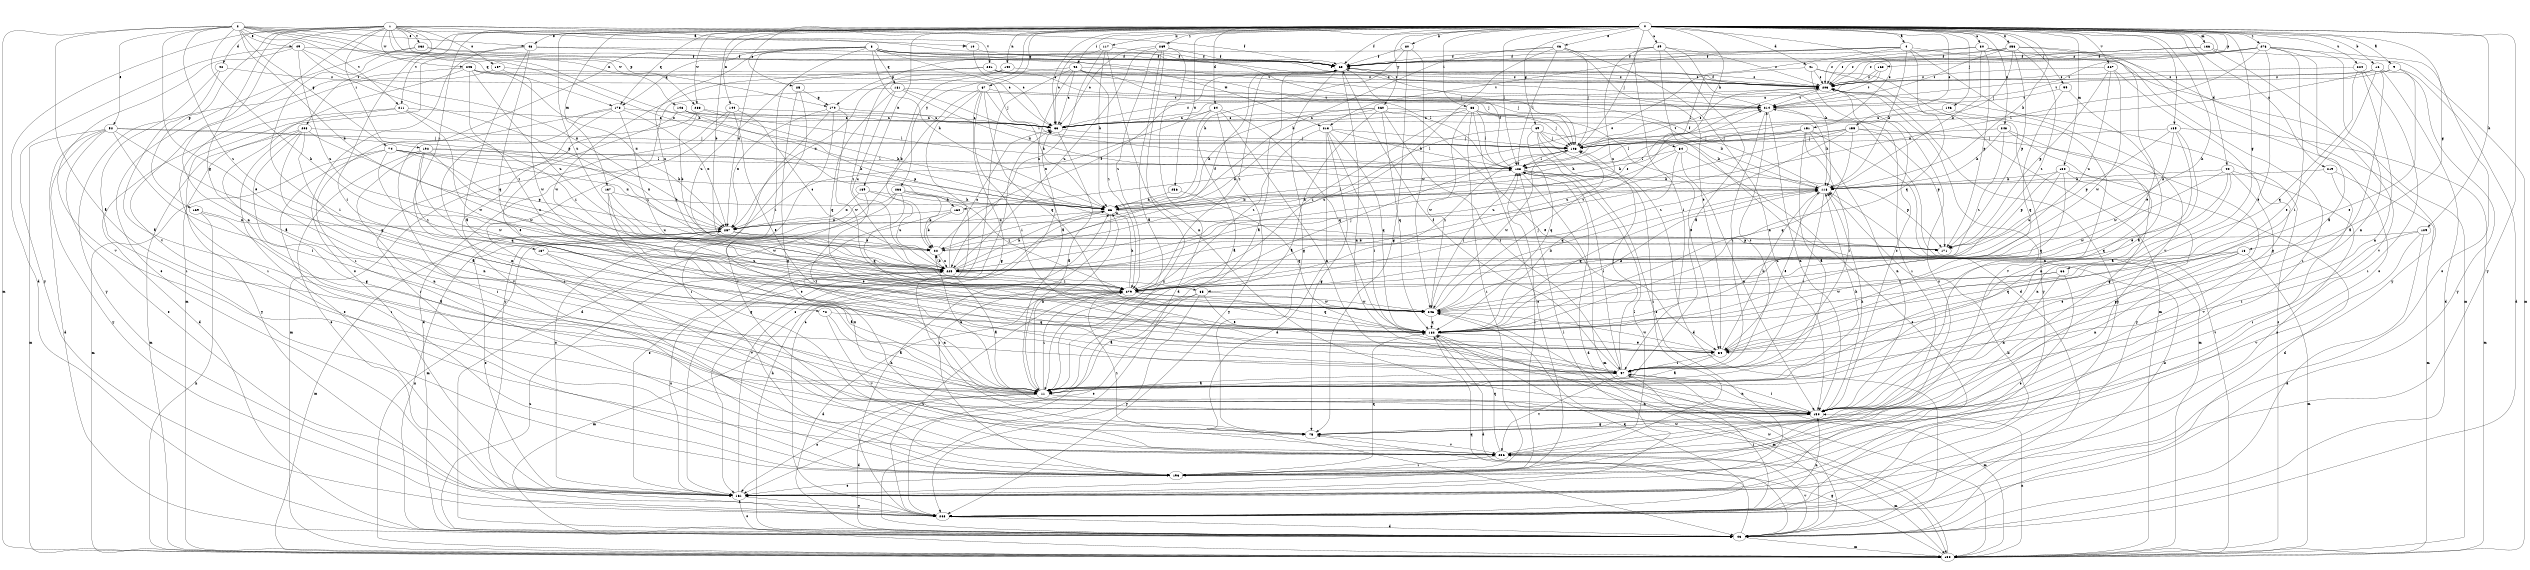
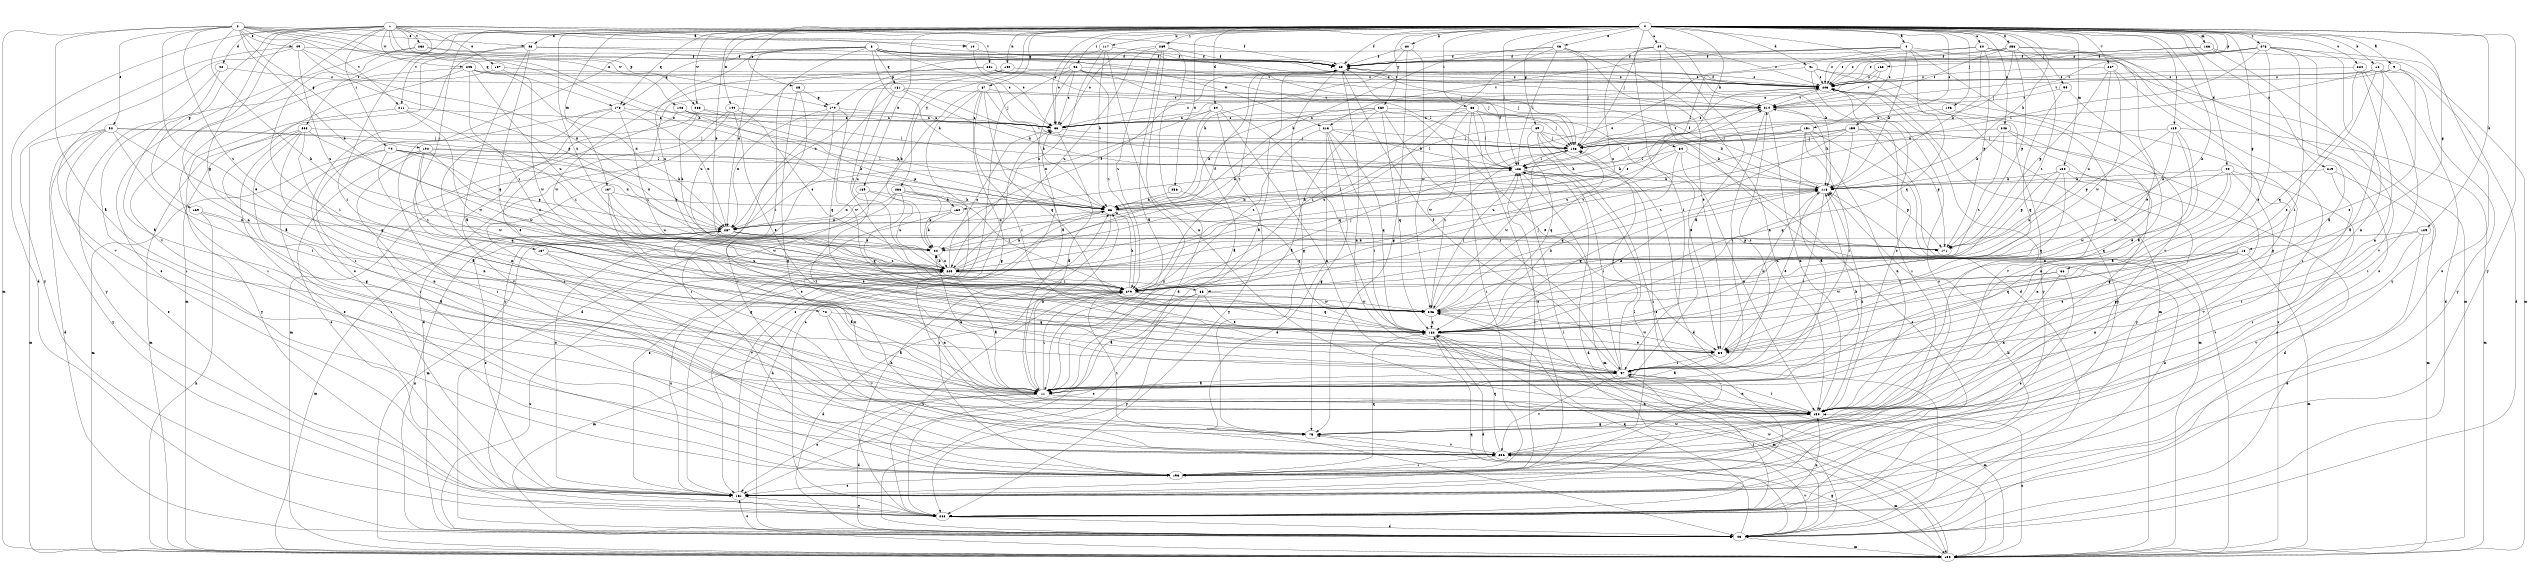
edge "257" -> "279": added, label "z"
edge "211" -> "43": removed, label "d"
